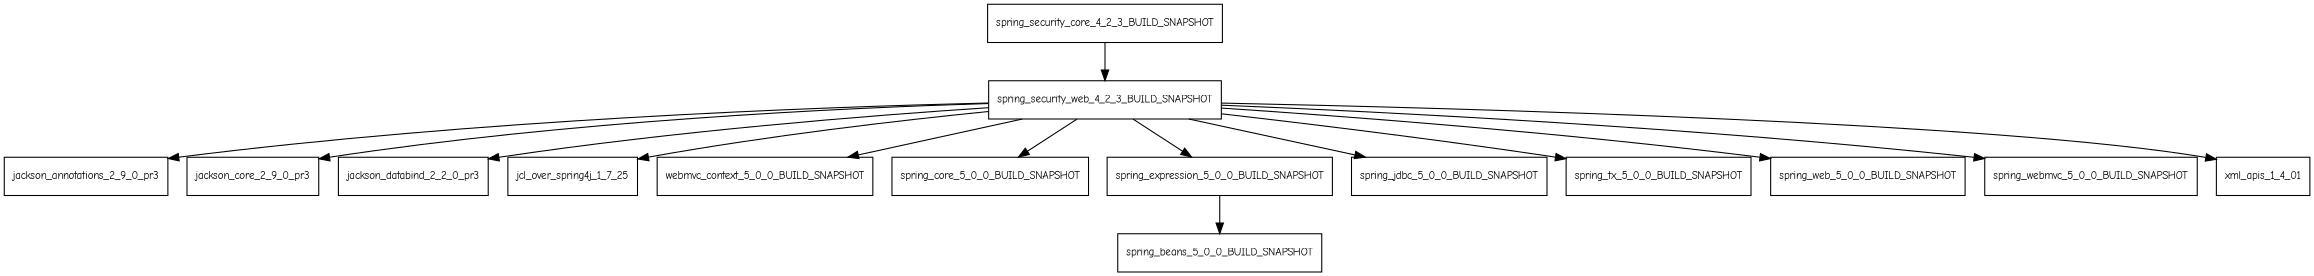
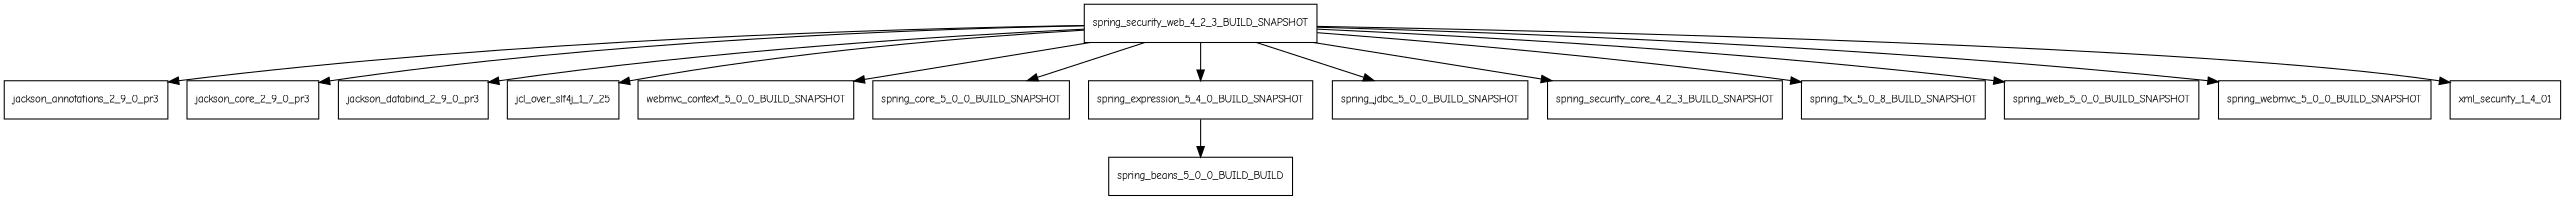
edge "spring_security_core_4_2_3_BUILD_SNAPSHOT" -> "spring_security_web_4_2_3_BUILD_SNAPSHOT": reversed
node "jackson_databind_2_2_0_pr3": label "jackson_databind_2_2_0_pr3" -> "jackson_databind_2_9_0_pr3"
node "jcl_over_spring4j_1_7_25": label "jcl_over_spring4j_1_7_25" -> "jcl_over_slf4j_1_7_25"
node "spring_expression_5_0_0_BUILD_SNAPSHOT": label "spring_expression_5_0_0_BUILD_SNAPSHOT" -> "spring_expression_5_4_0_BUILD_SNAPSHOT"
node "spring_tx_5_0_0_BUILD_SNAPSHOT": label "spring_tx_5_0_0_BUILD_SNAPSHOT" -> "spring_tx_5_0_8_BUILD_SNAPSHOT"
node "xml_apis_1_4_01": label "xml_apis_1_4_01" -> "xml_security_1_4_01"
node "spring_beans_5_0_0_BUILD_SNAPSHOT": label "spring_beans_5_0_0_BUILD_SNAPSHOT" -> "spring_beans_5_0_0_BUILD_BUILD"
